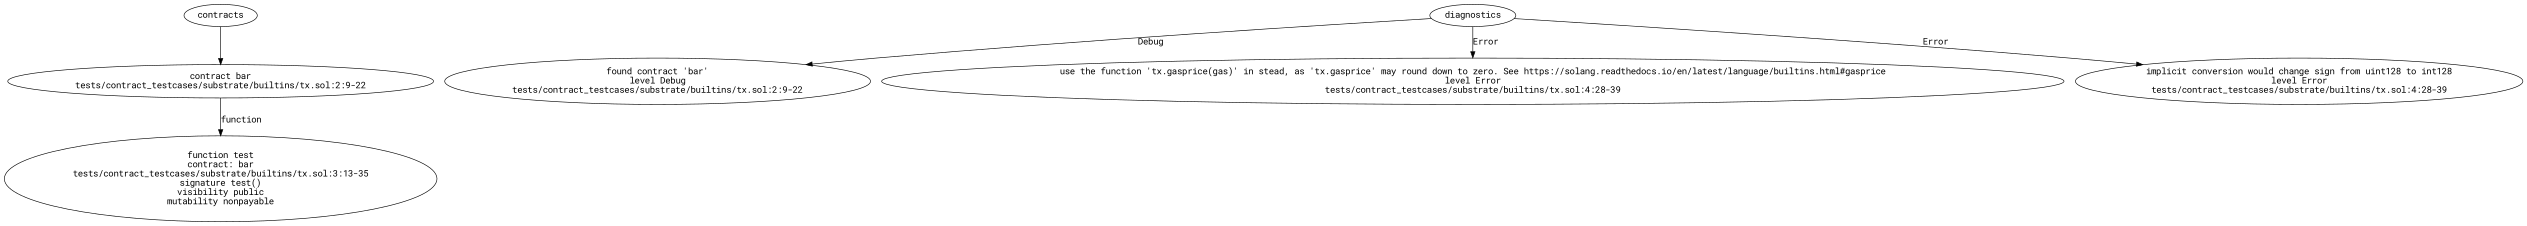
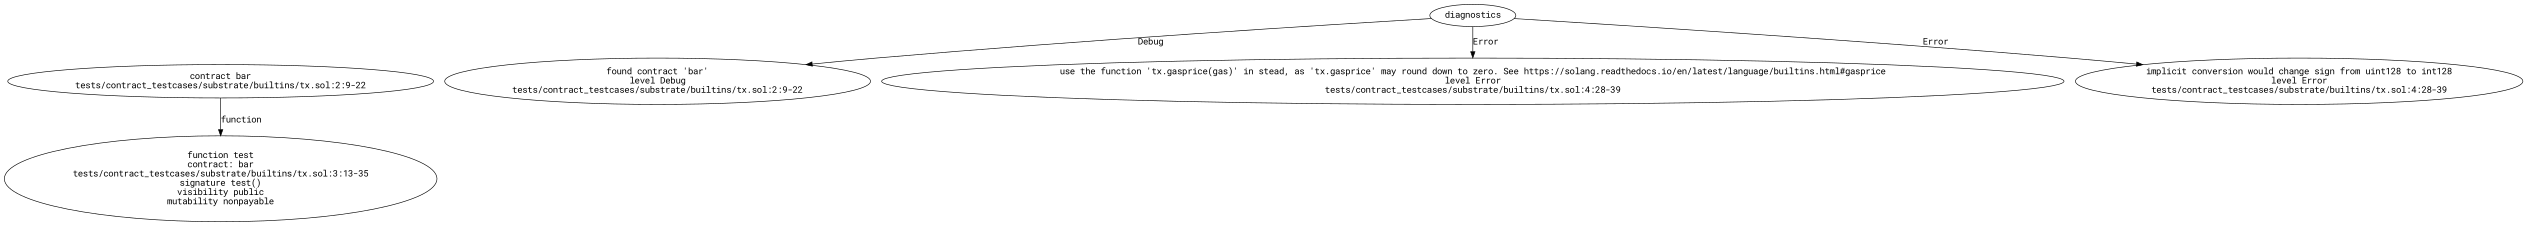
node "contracts": removed
